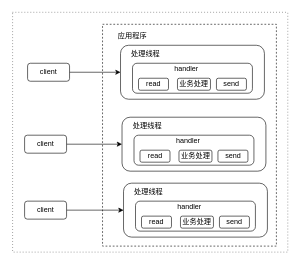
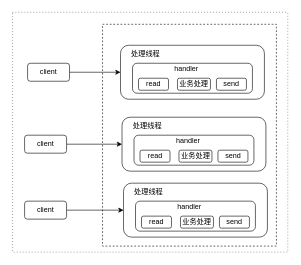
node "应用程序": removed
